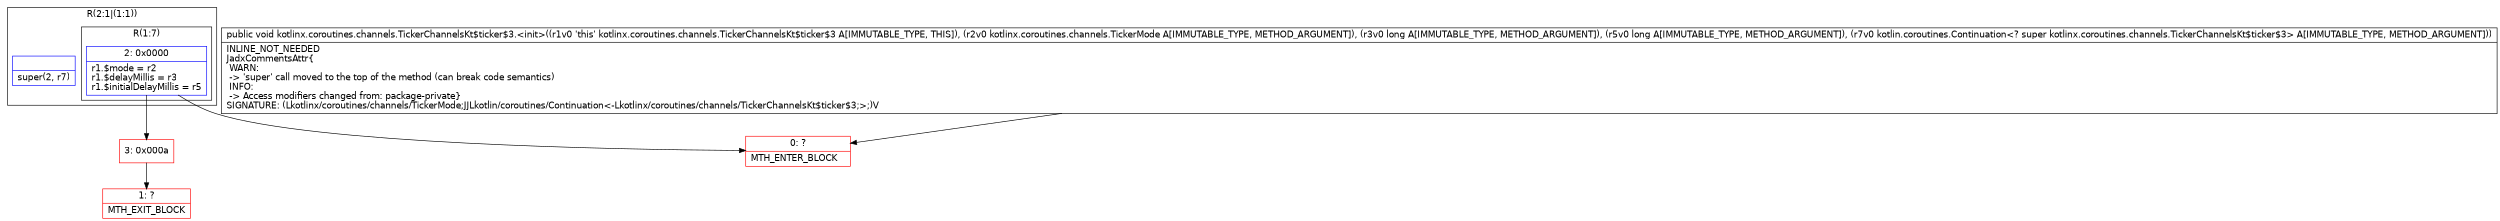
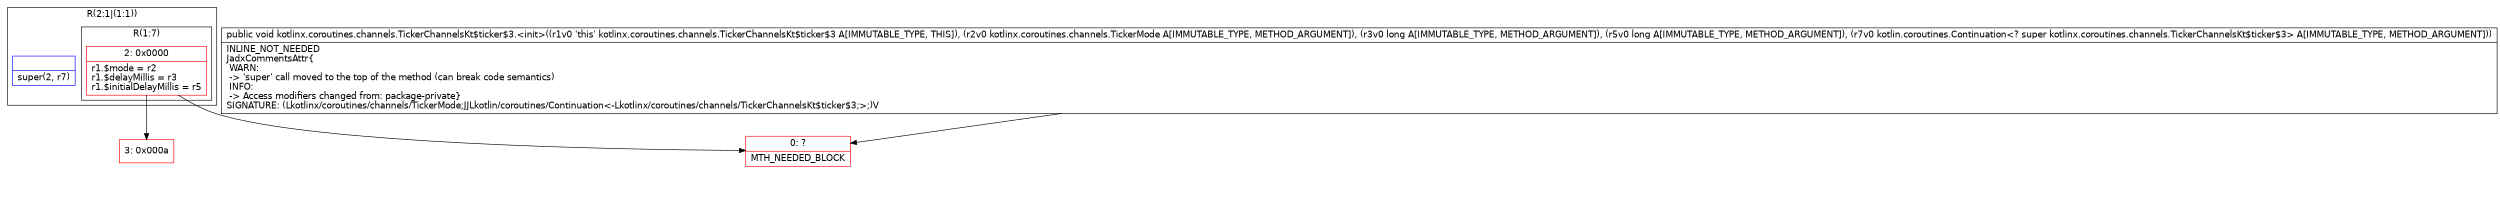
node "2: 0x0000": color blue -> red
node "0: ?": text "MTH_ENTER_BLOCK" -> "MTH_NEEDED_BLOCK"
node "1: ?": removed
